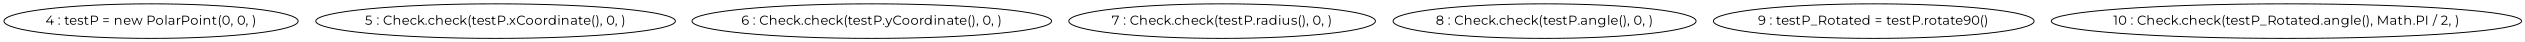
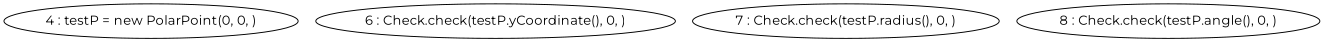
node "5 : Check.check(testP.xCoordinate(), 0, )": removed
node "9 : testP_Rotated = testP.rotate90()": removed
node "10 : Check.check(testP_Rotated.angle(), Math.PI / 2, )": removed
